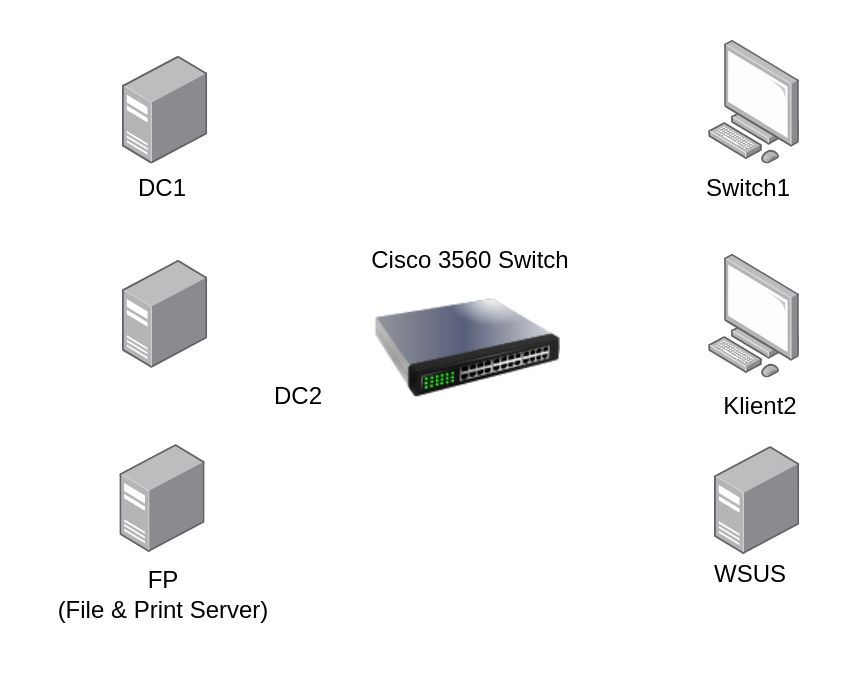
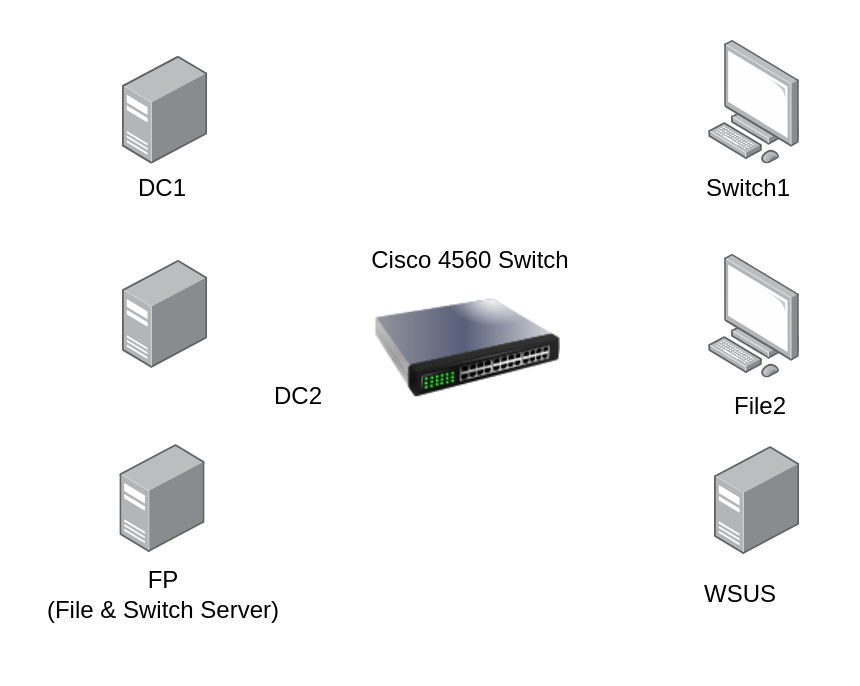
node "Cisco 3560 Switch": label "Cisco 3560 Switch" -> "Cisco 4560 Switch"
node "Klient2": label "Klient2" -> "File2"
node "WSUS": moved (751, 575) -> (741, 595)
node "FP (File & Print Server)": label "FP (File & Print Server)" -> "FP (File & Switch Server)"
